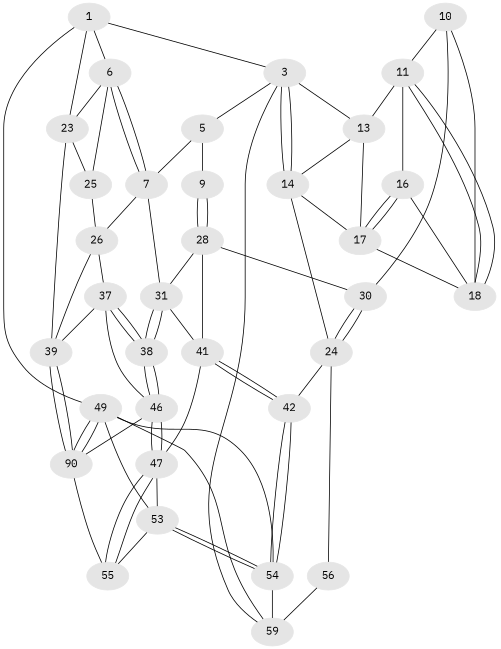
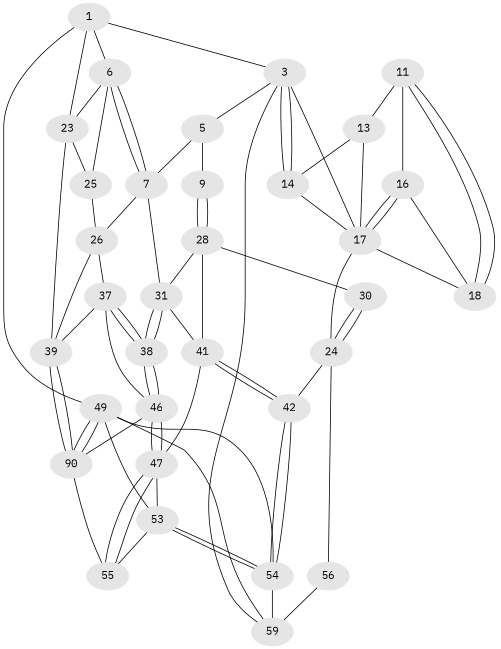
node "10": removed
edge "3" -- "13": now "3" -- "17"
edge "14" -- "24": now "17" -- "24"
